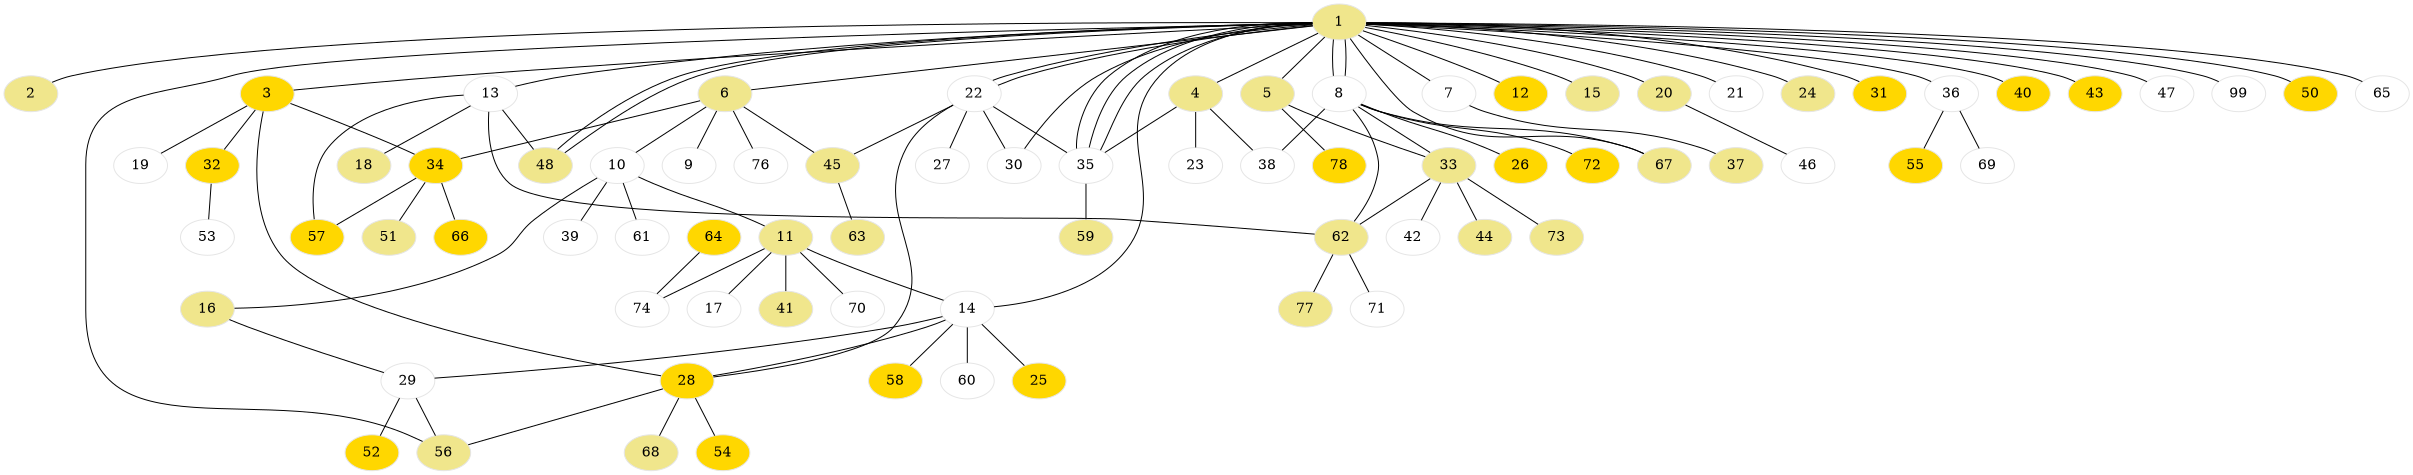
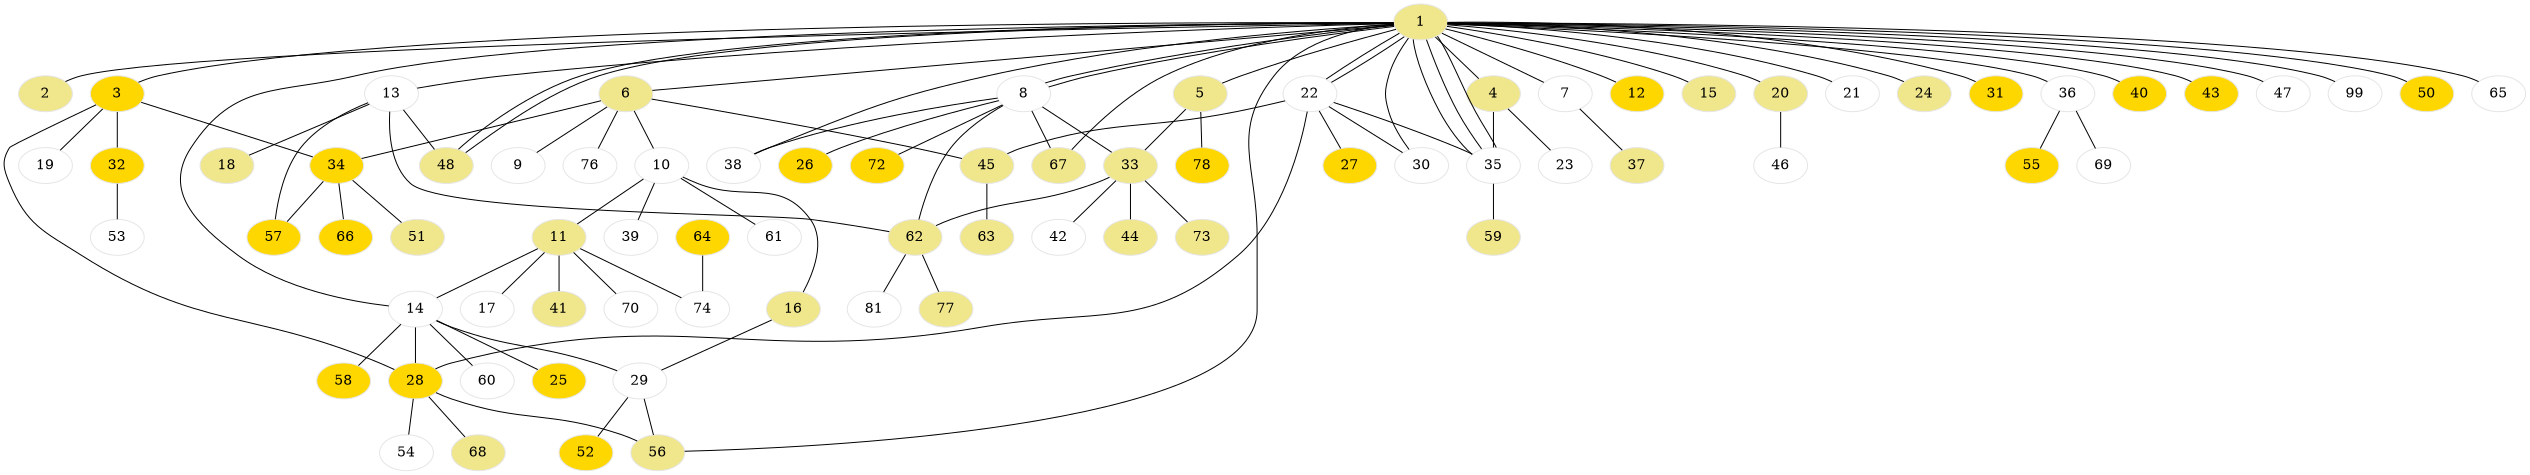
edge "4" -- "38": now "1" -- "38"
node "27": fillcolor white -> gold
node "71": label "71" -> "81"
node "54": fillcolor gold -> white
